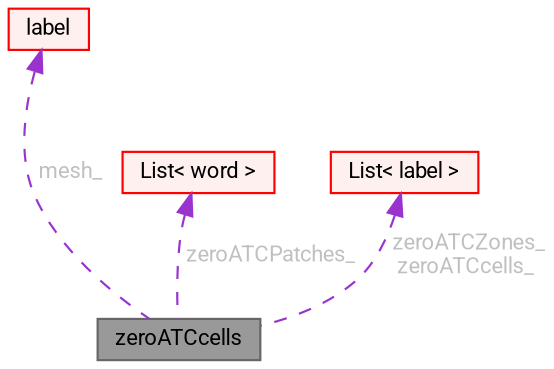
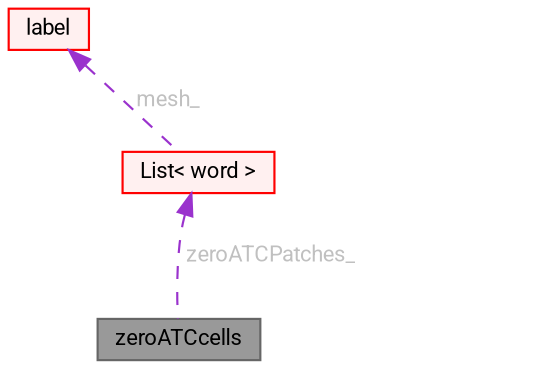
node "List< label >": removed
edge "zeroATCcells" -> "label": now "List< word >" -> "label"
